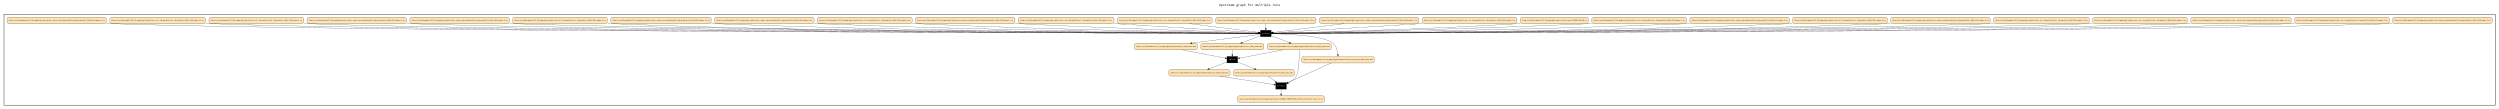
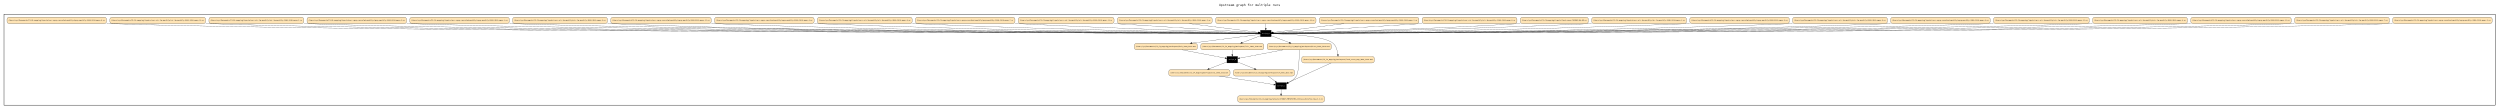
node "mean_B": label "mean_B" -> "script_B"
